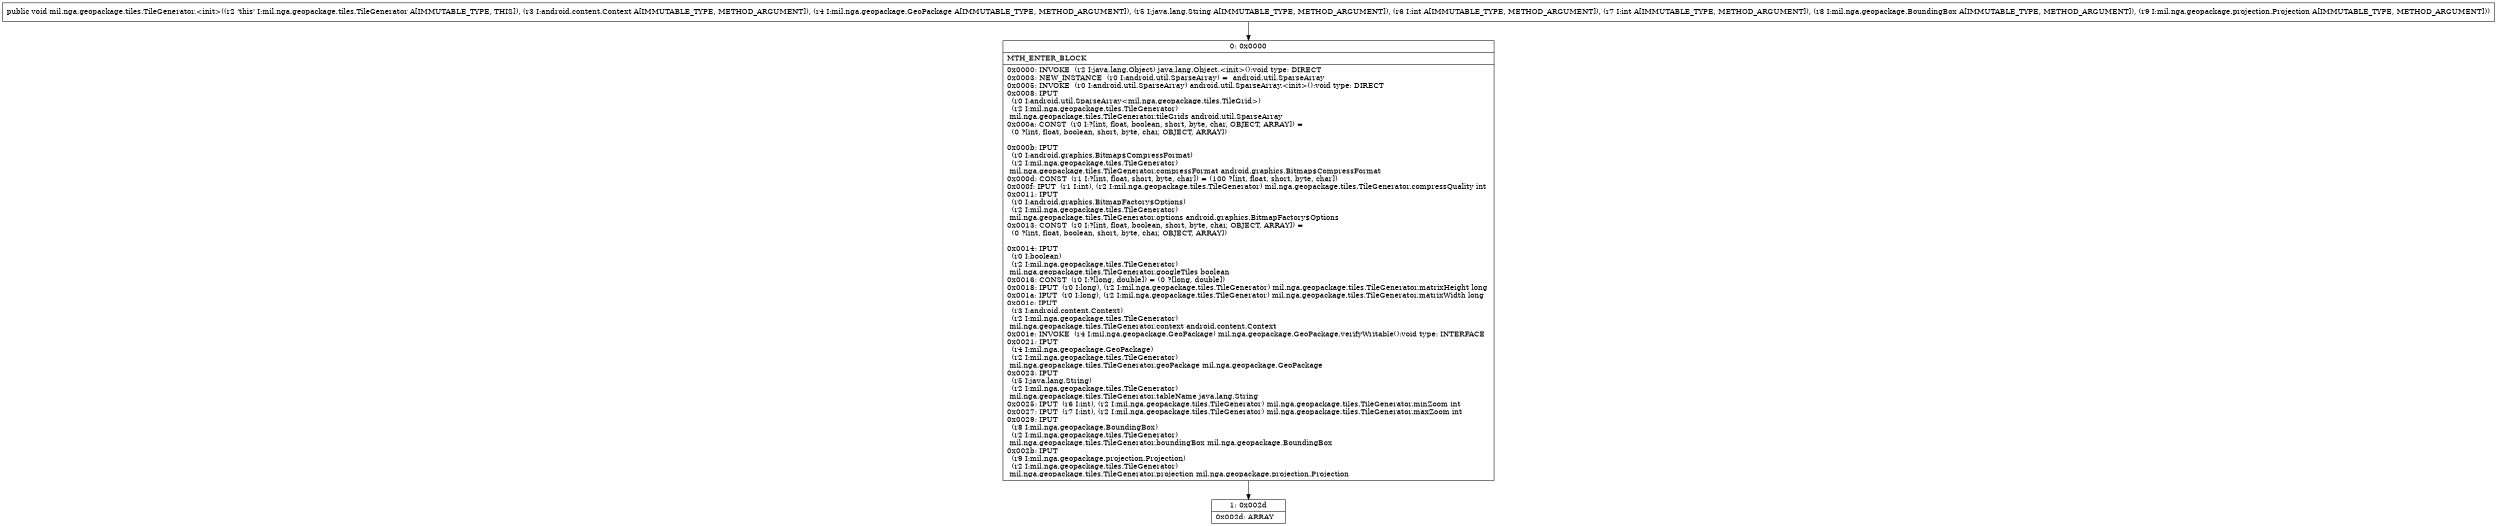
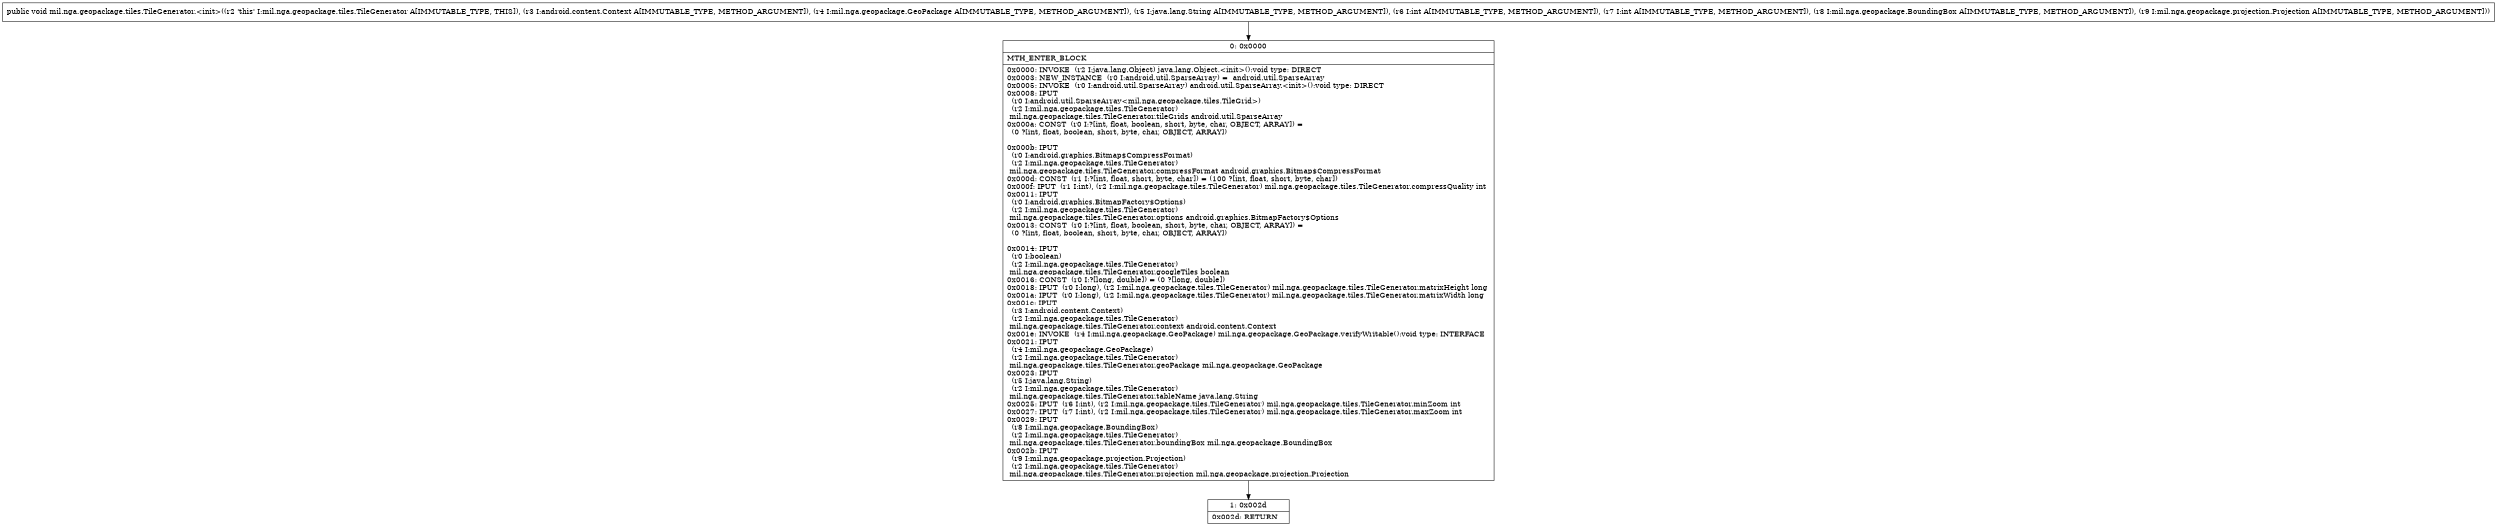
node "1: 0x002d": text "0x002d: ARRAY" -> "0x002d: RETURN"
